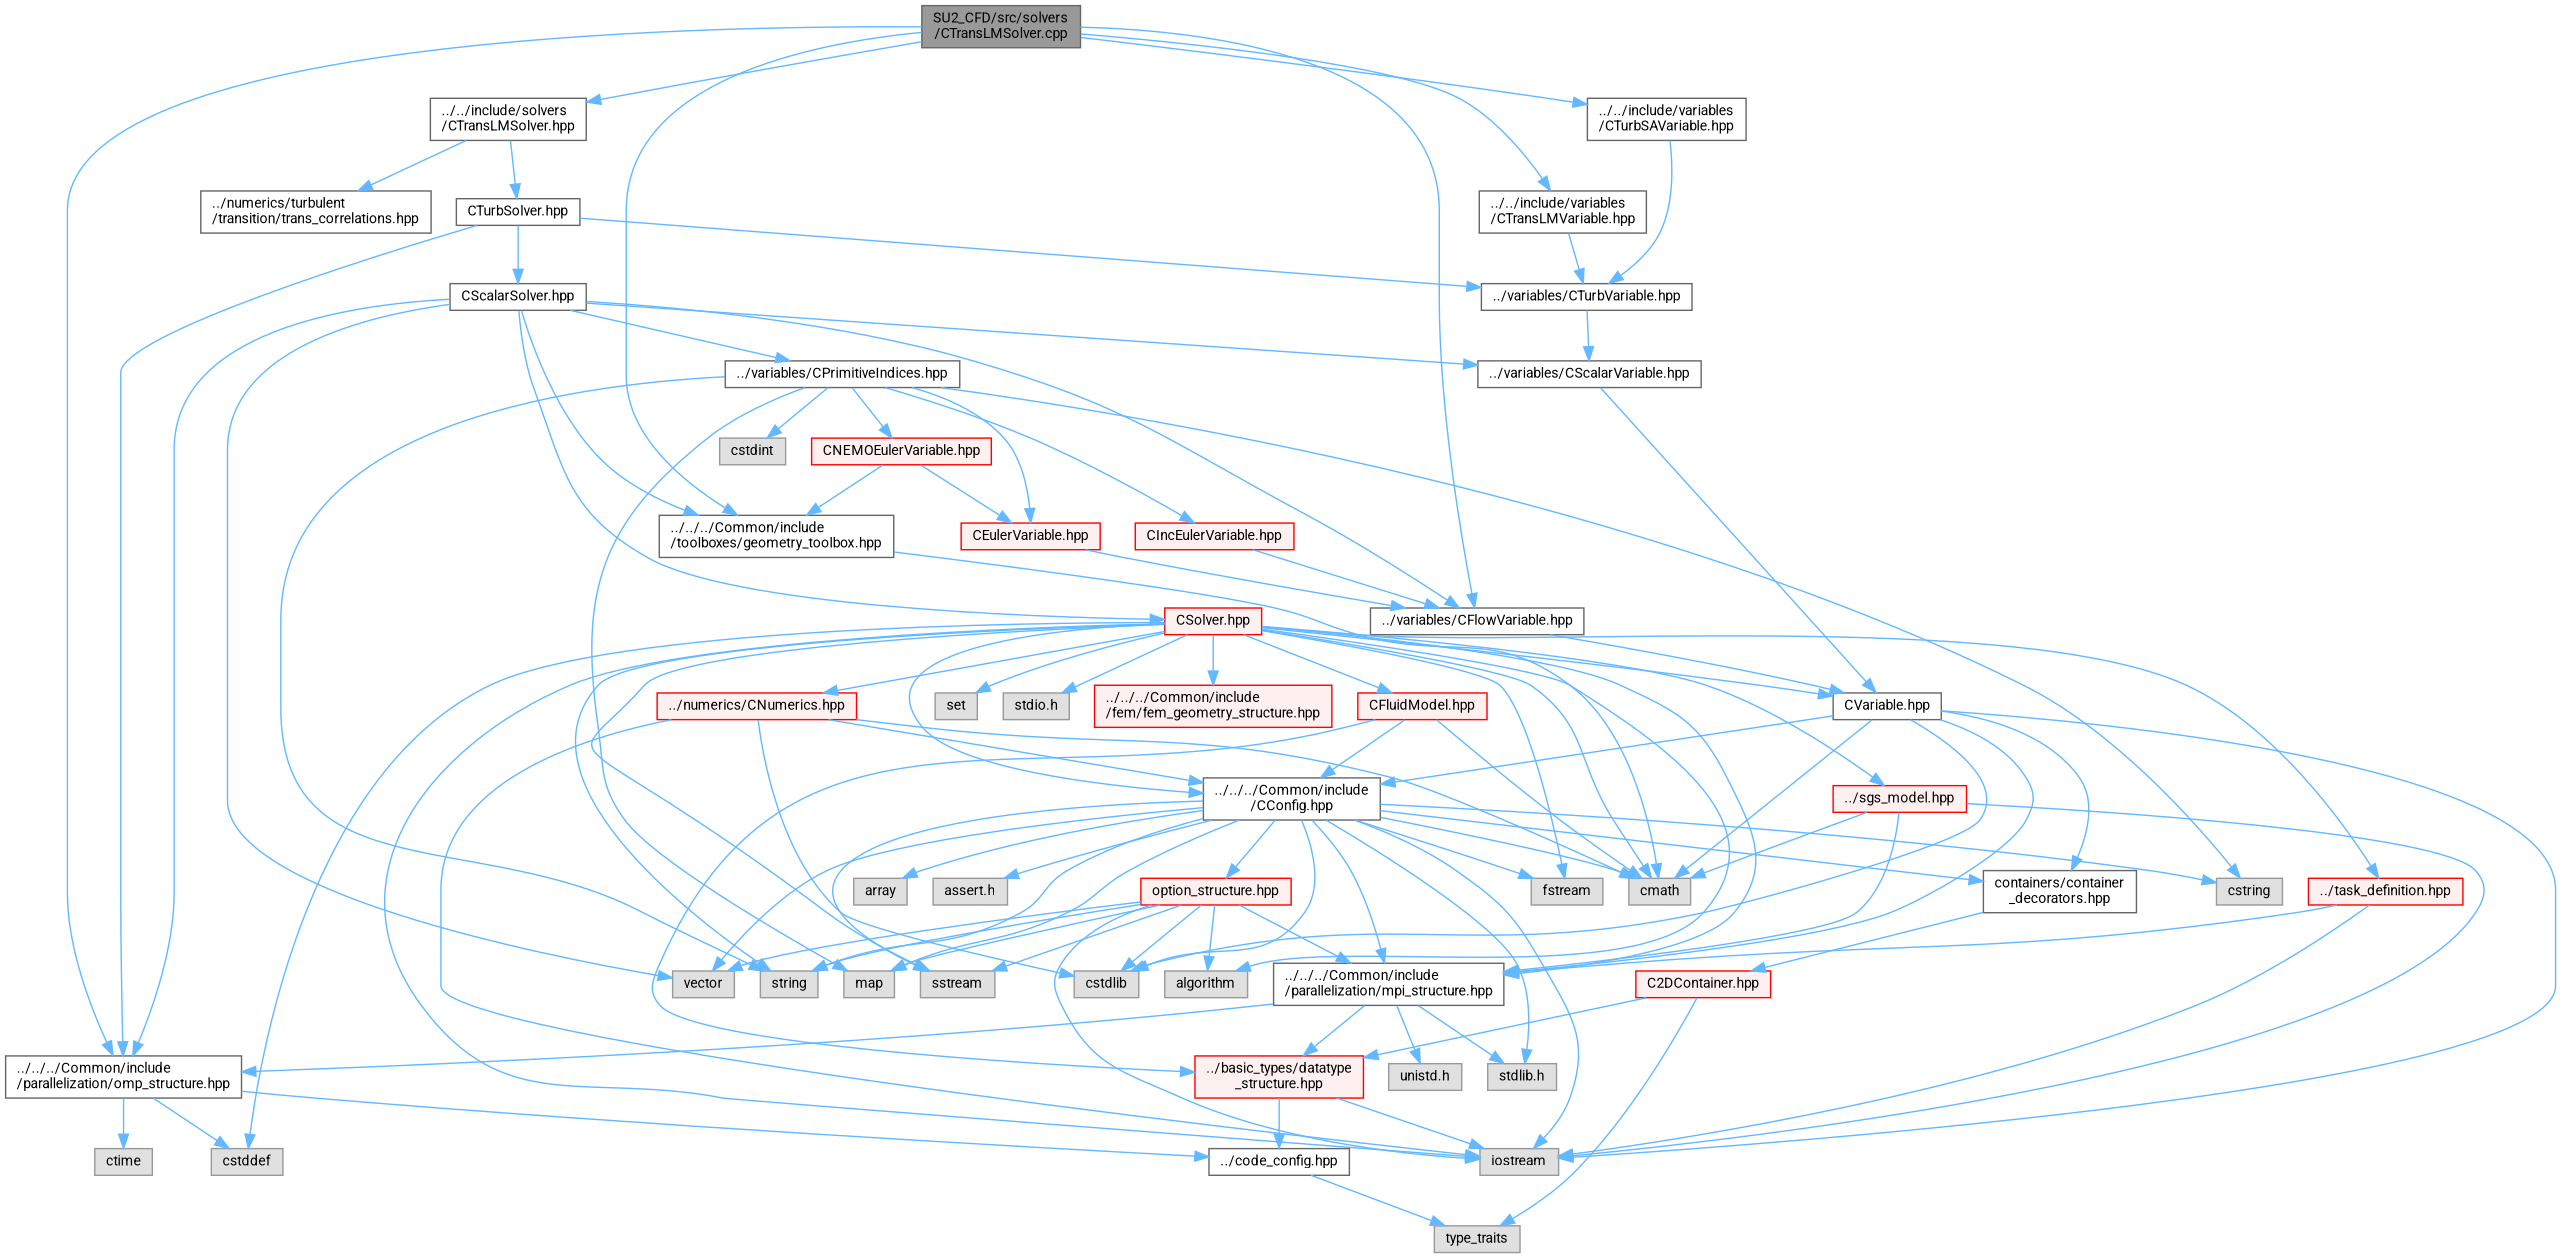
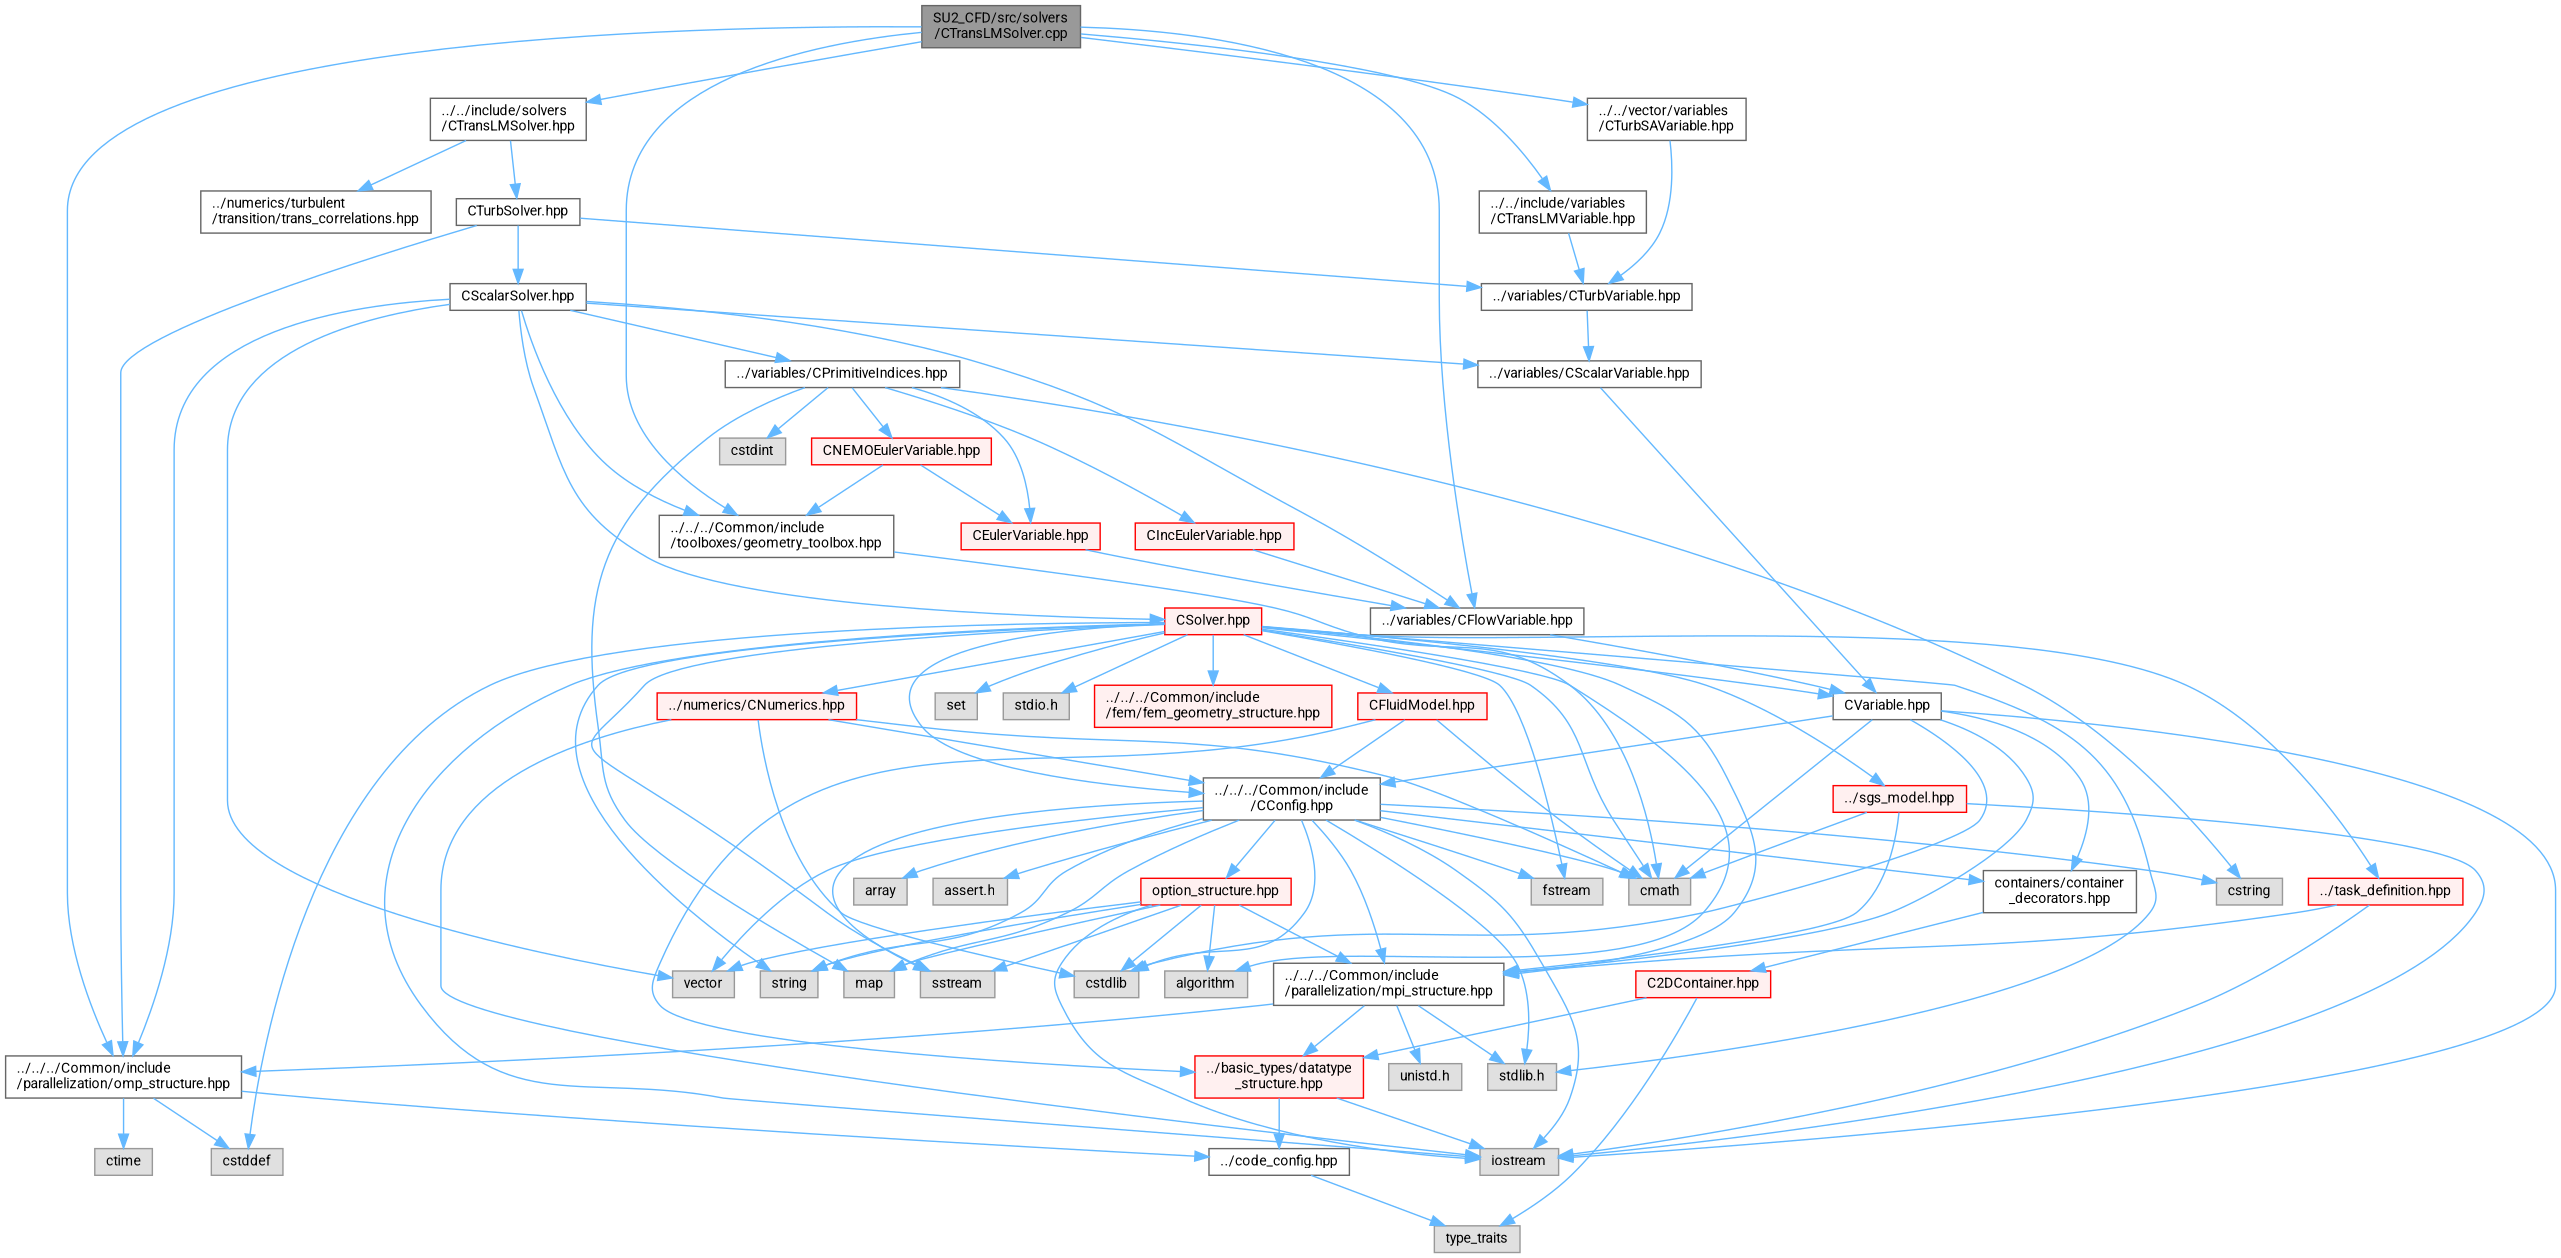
node "../../include/variables /CTurbSAVariable.hpp": label "../../include/variables /CTurbSAVariable.hpp" -> "../../vector/variables /CTurbSAVariable.hpp"
edge "../variables/CPrimitiveIndices.hpp" -> "string": removed
edge "CSolver.hpp" -> "stdlib.h": added
